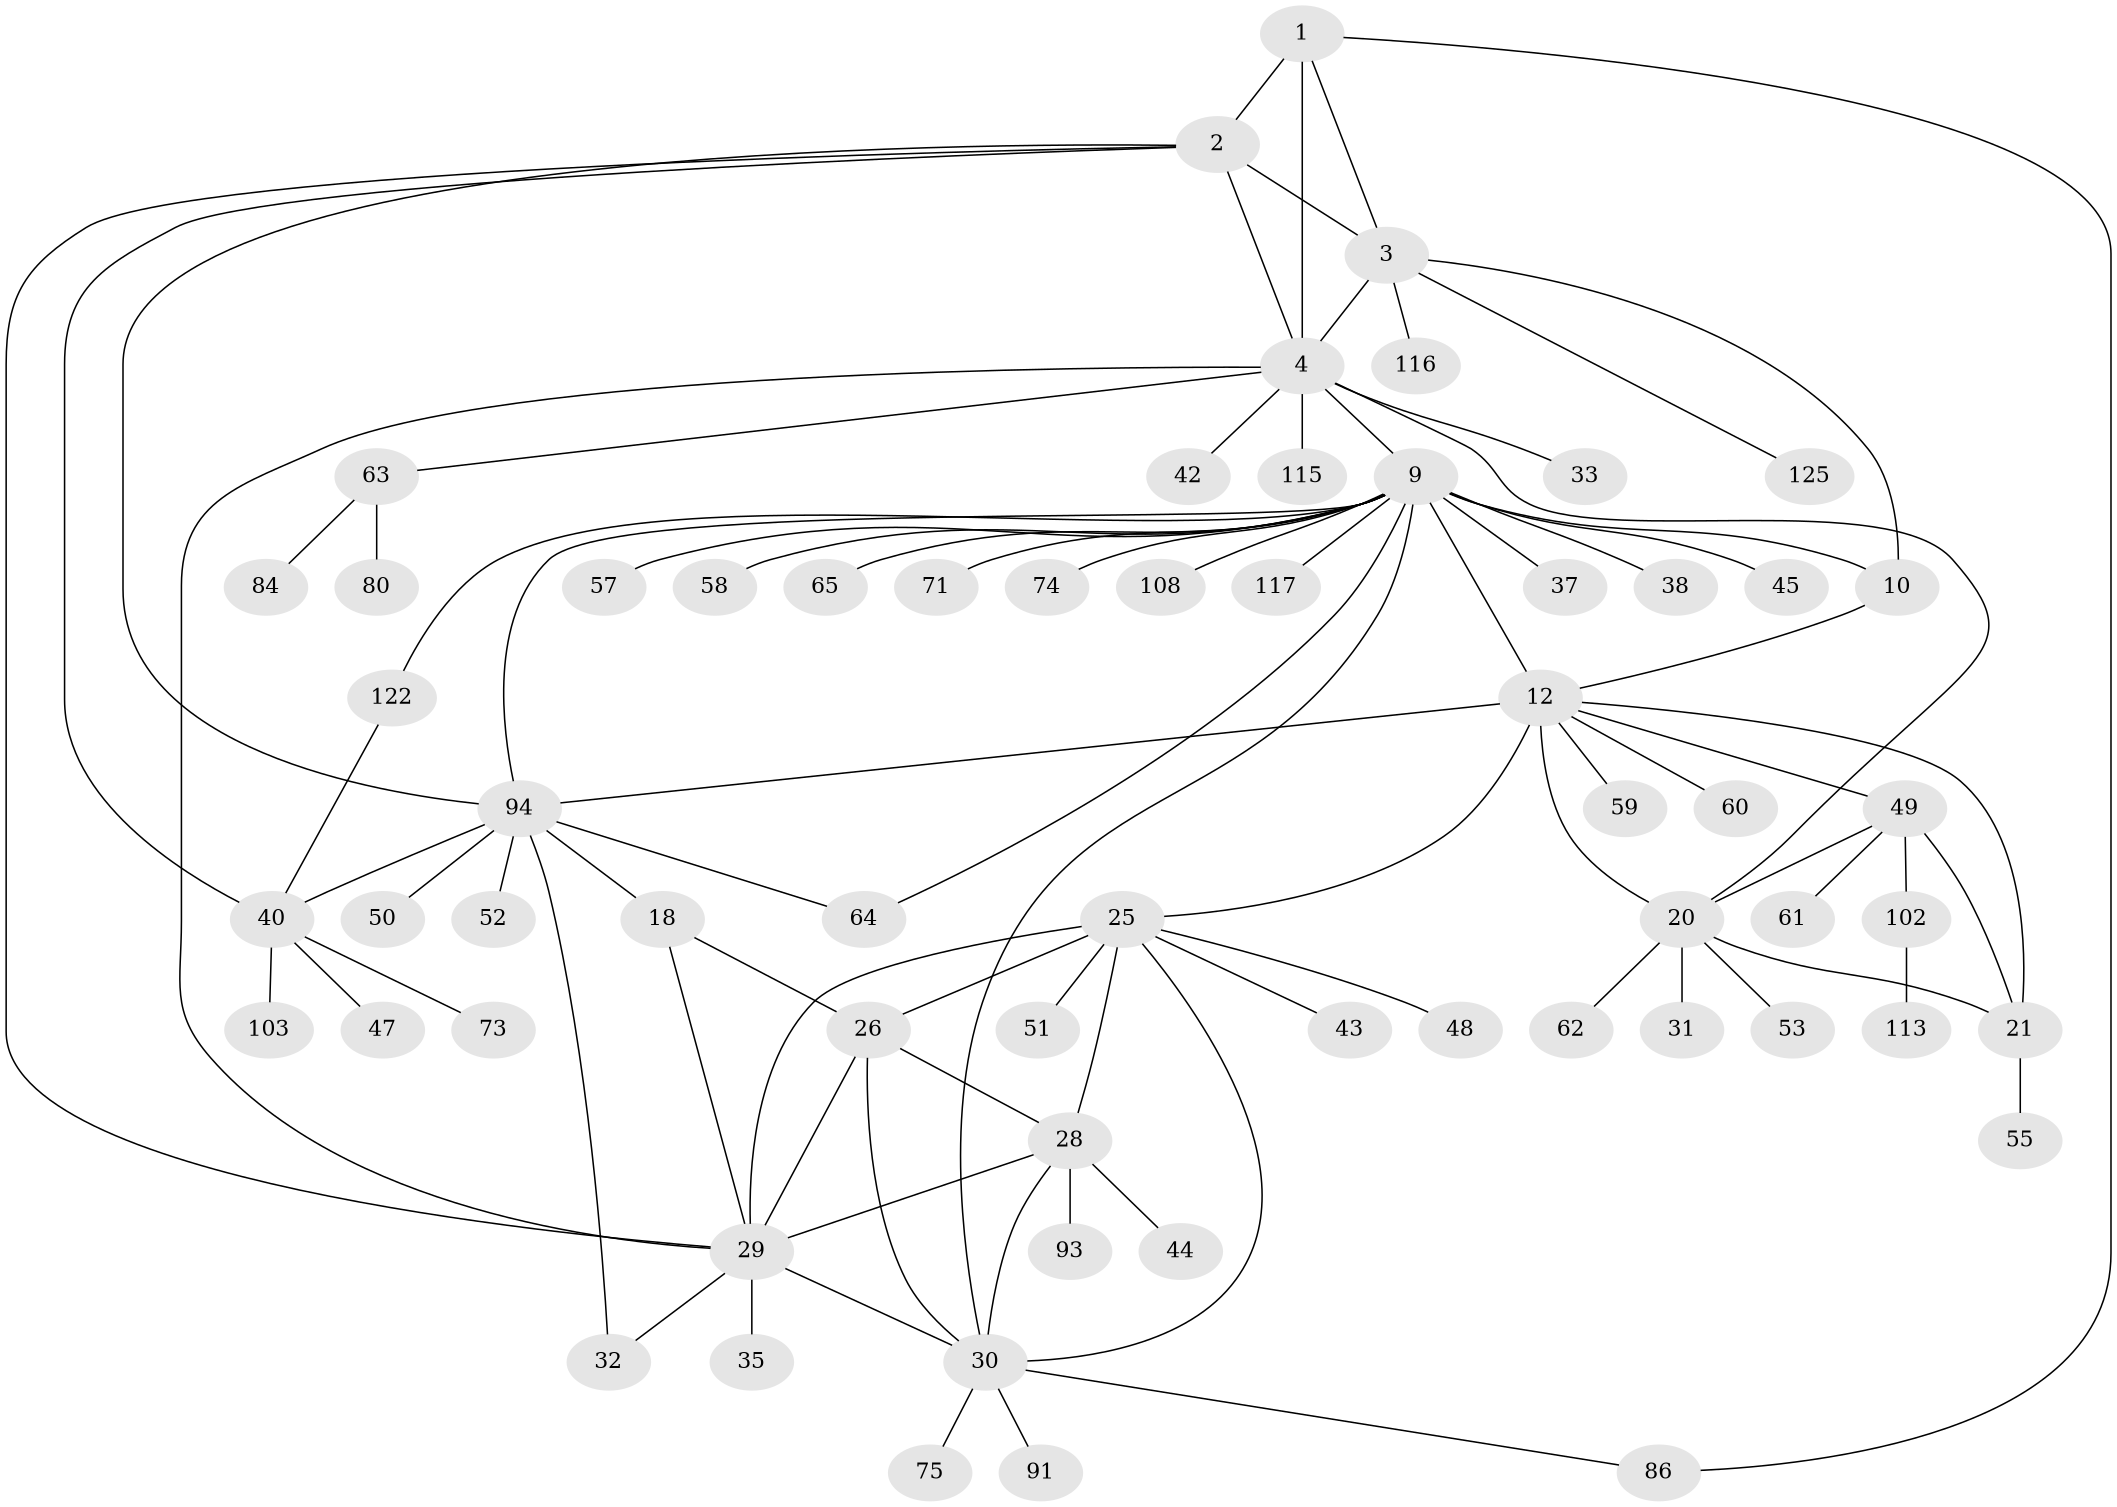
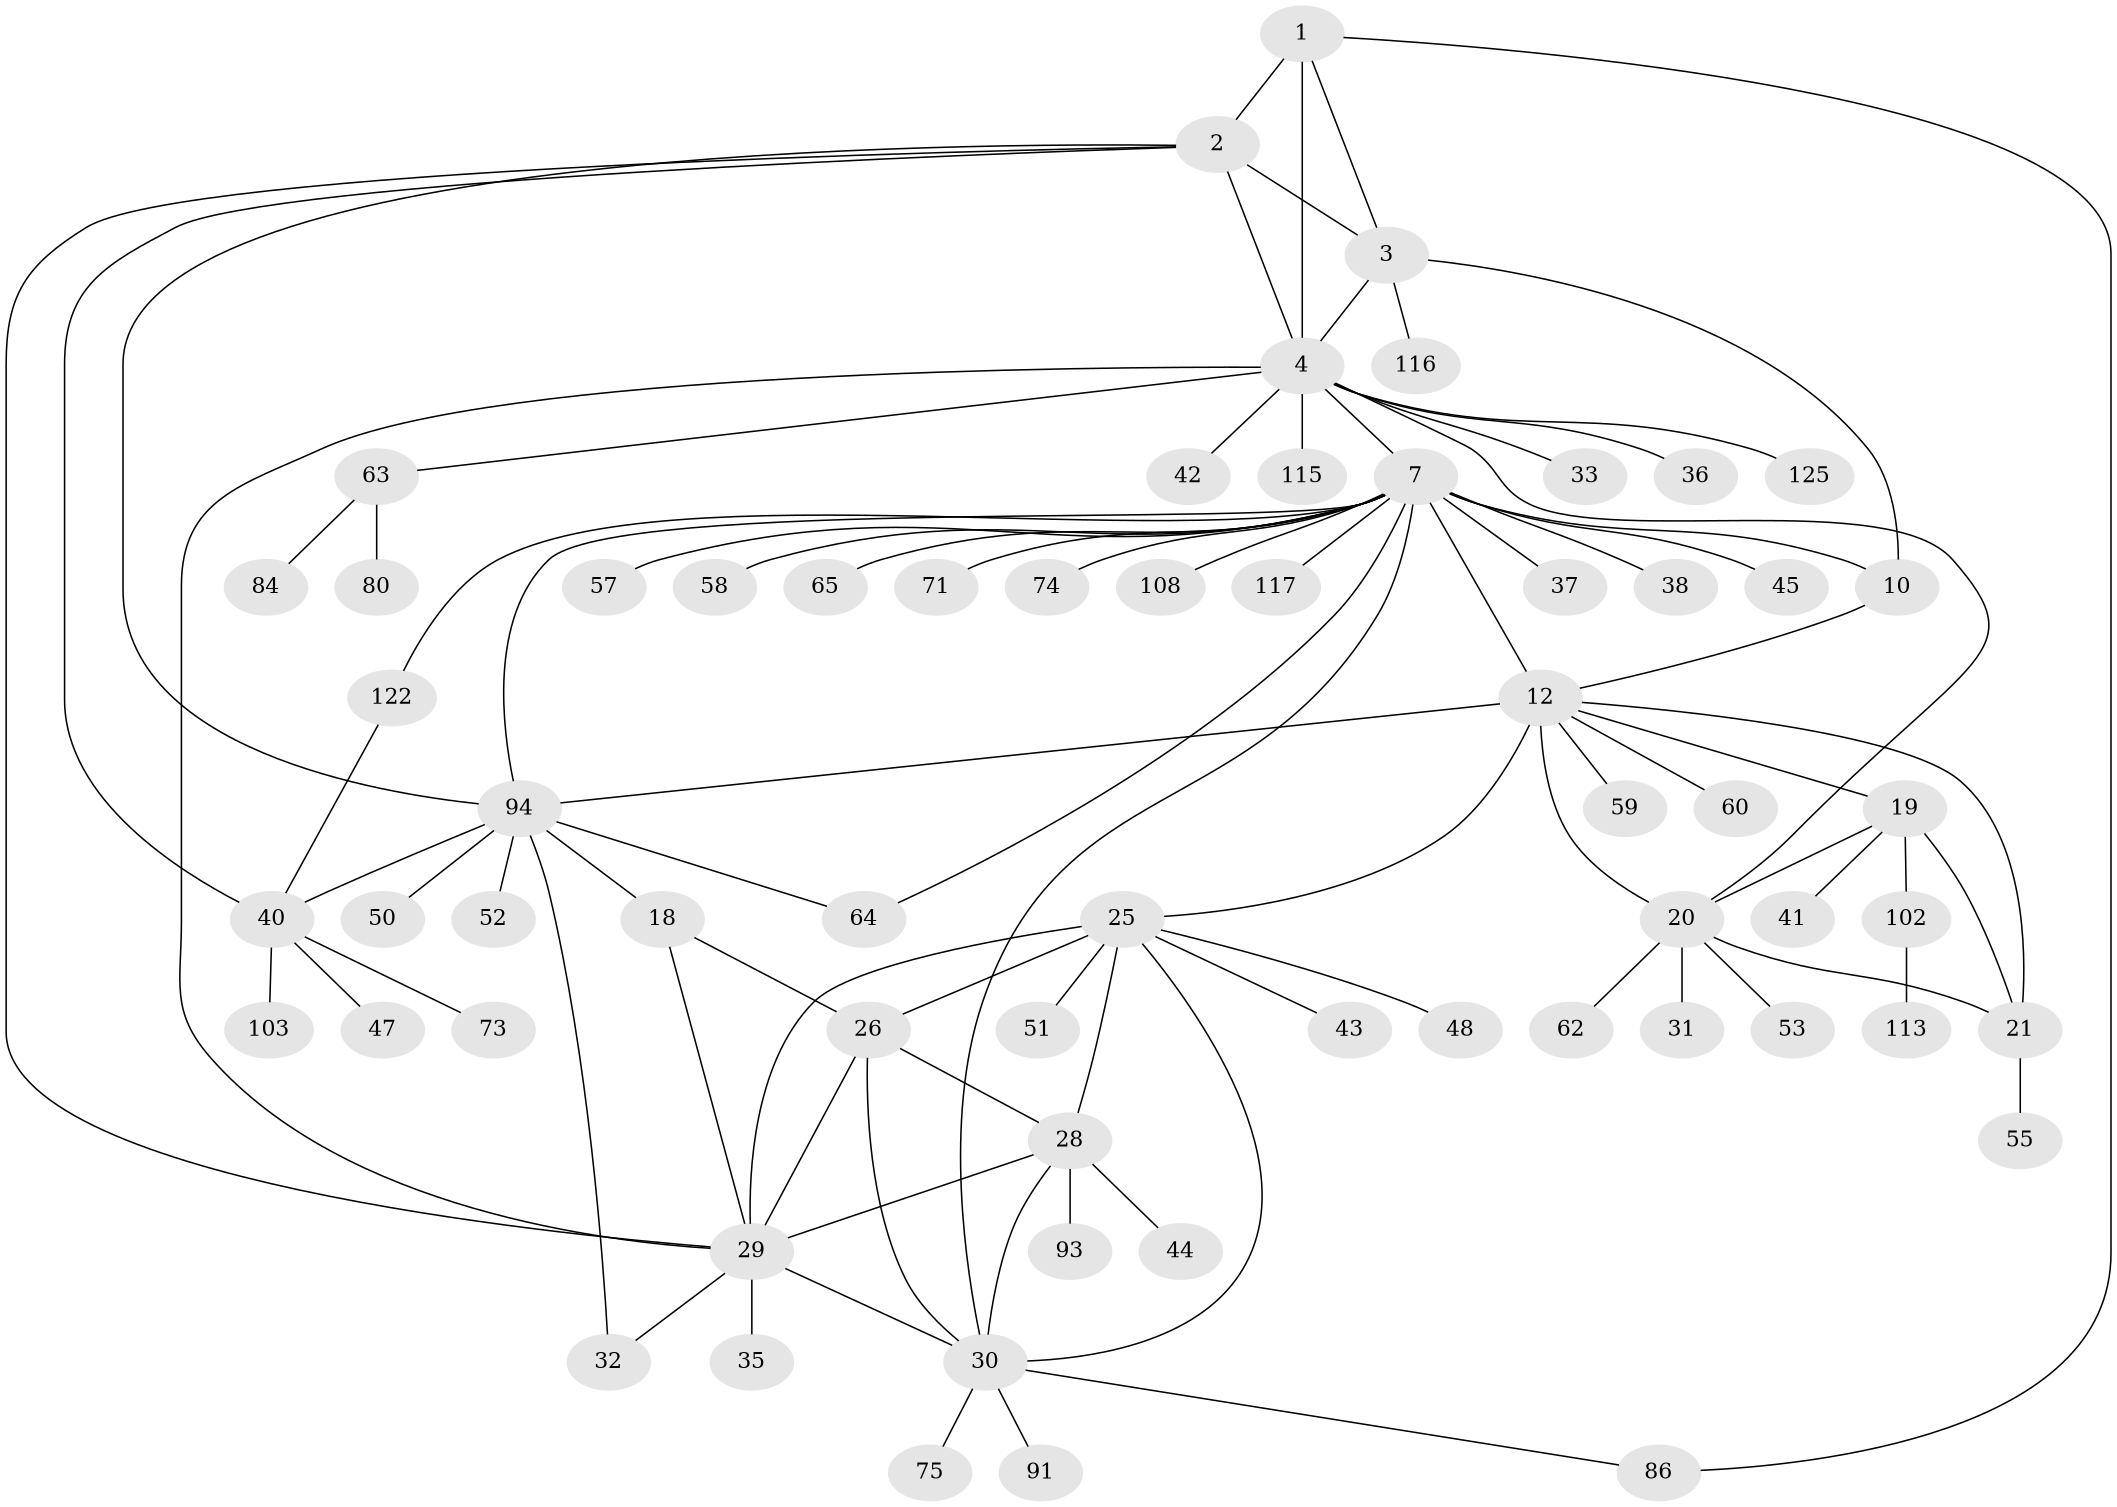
edge "3" -- "125": now "4" -- "125"
node "9": label "9" -> "7"
node "36": added
node "49": label "49" -> "19"
node "61": label "61" -> "41"
